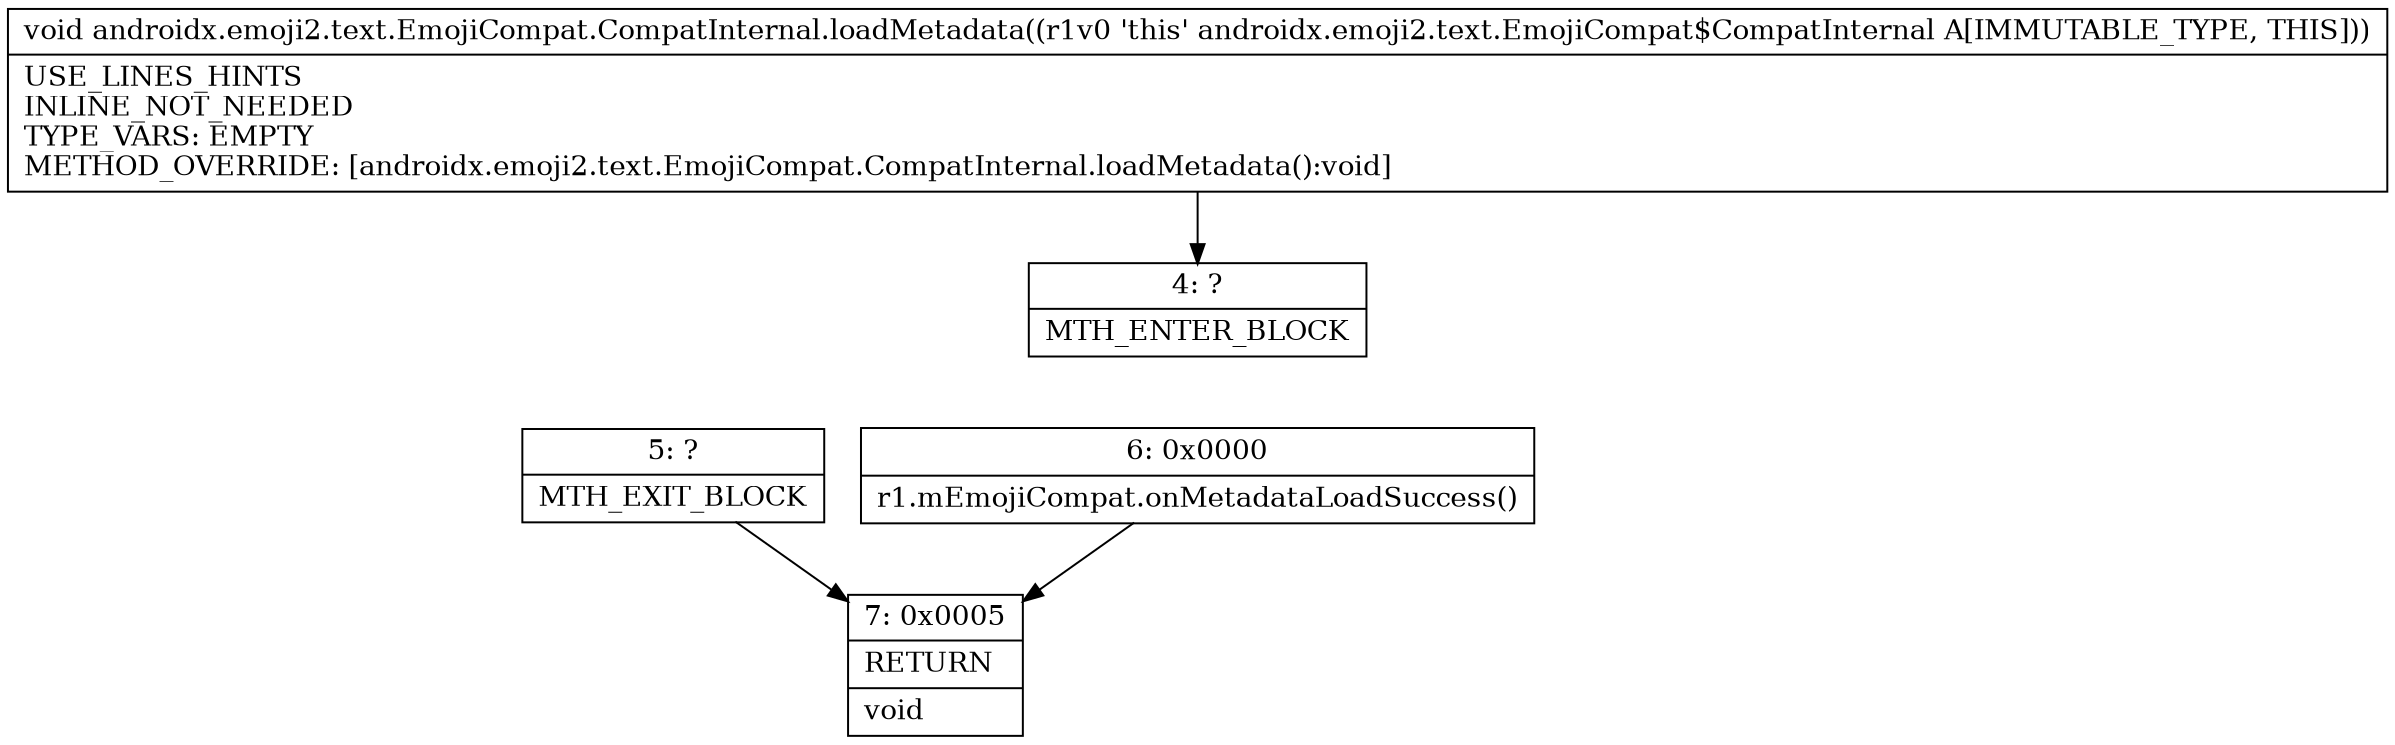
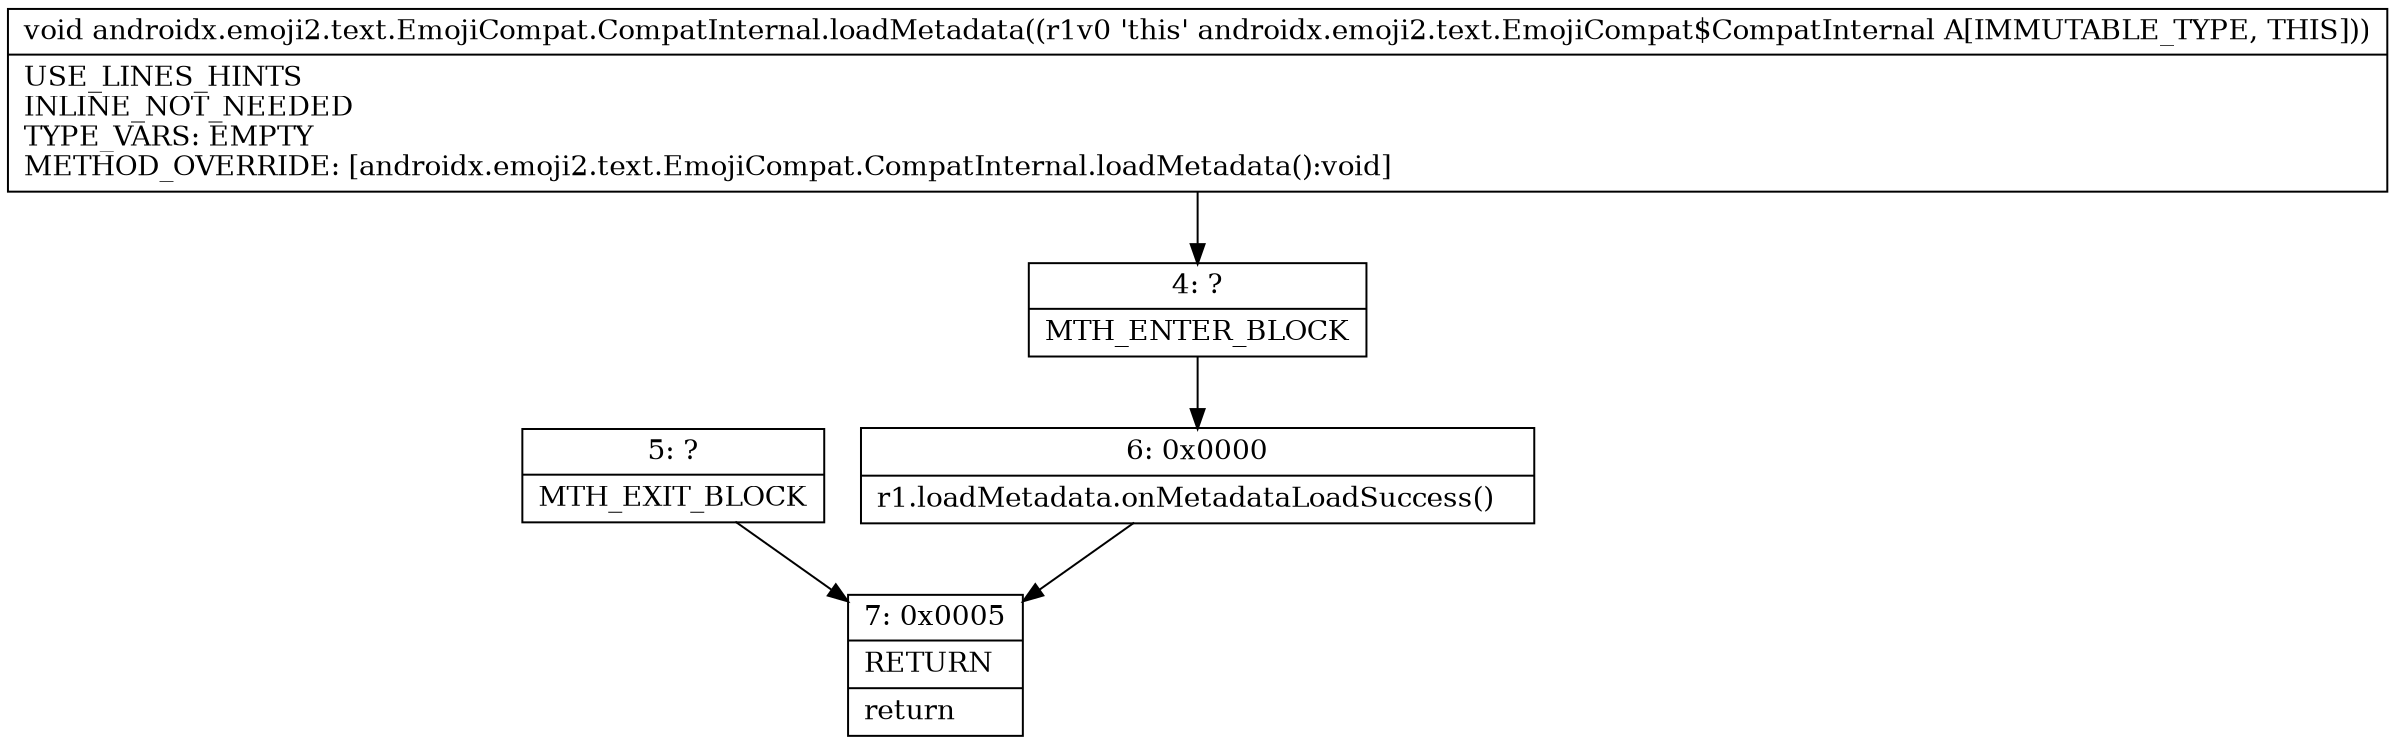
edge "4: ?" -> "6: 0x0000": added
node "6: 0x0000": text "r1.mEmojiCompat.onMetadataLoadSuccess()" -> "r1.loadMetadata.onMetadataLoadSuccess()"
node "7: 0x0005": text "void" -> "return"
